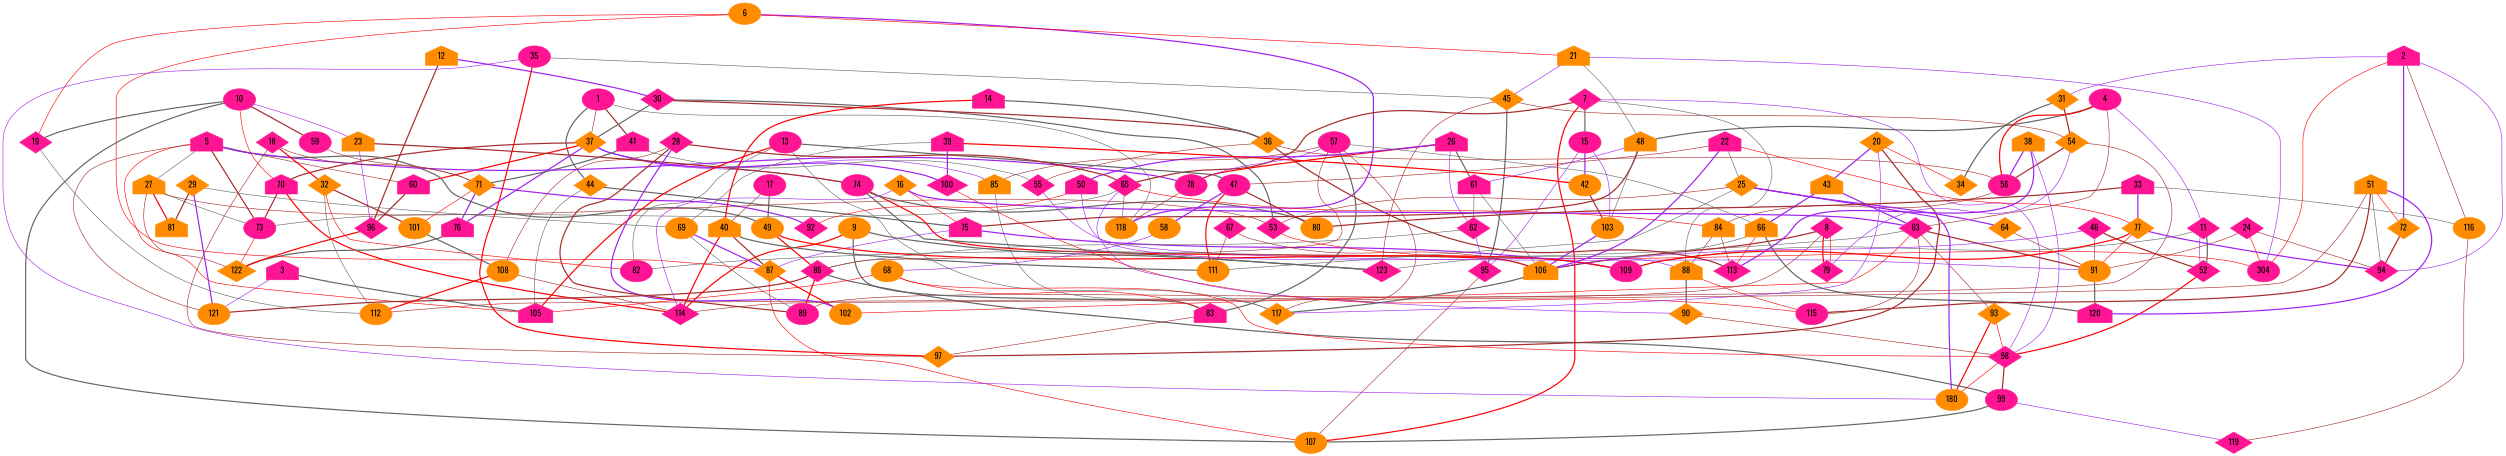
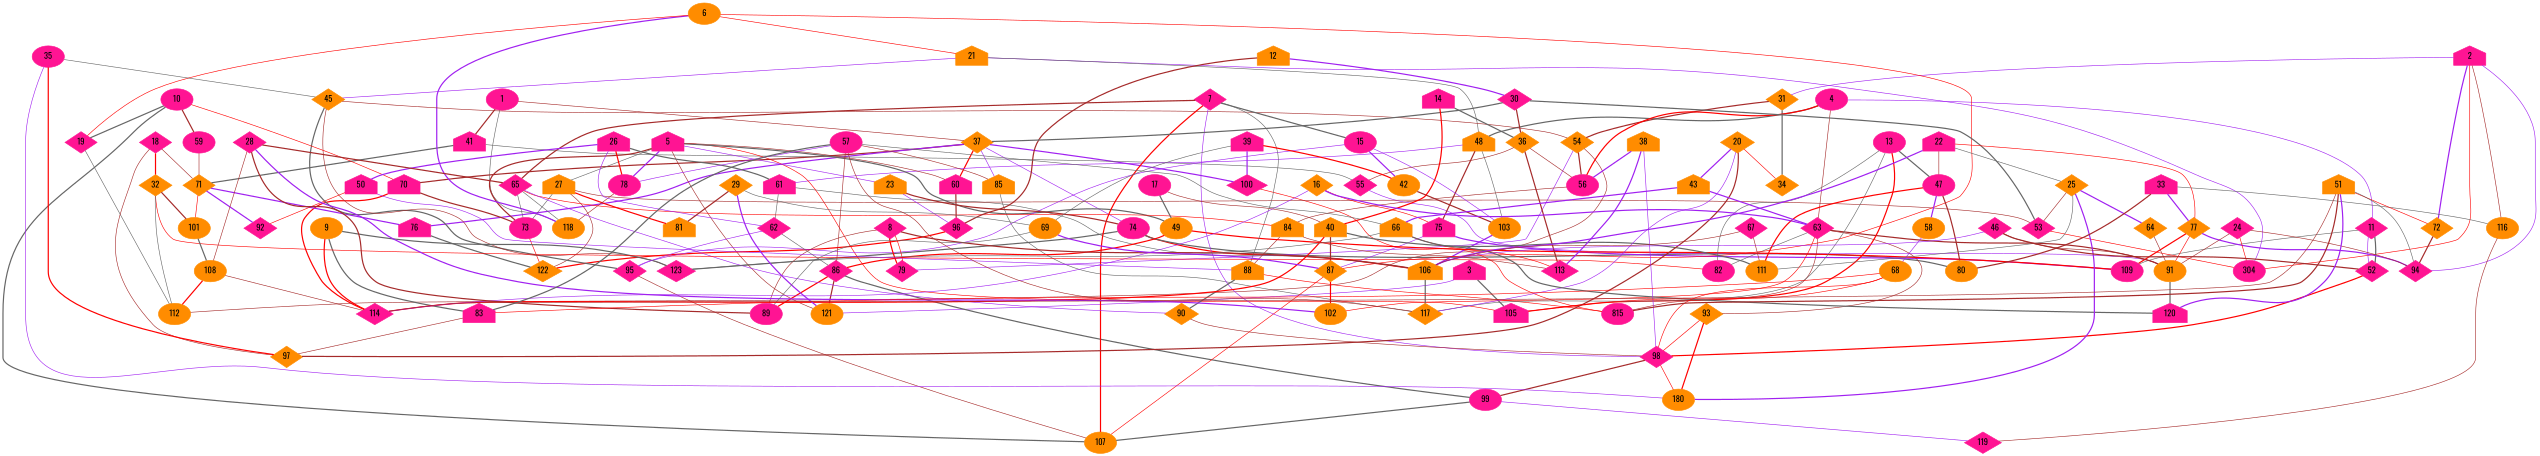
edge "10" -- "23": now "5" -- "23"
node "44": removed
node "115": label "115" -> "815"
